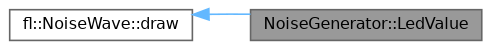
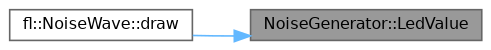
edge "NoiseGenerator::LedValue" -> "fl::NoiseWave::draw": reversed
